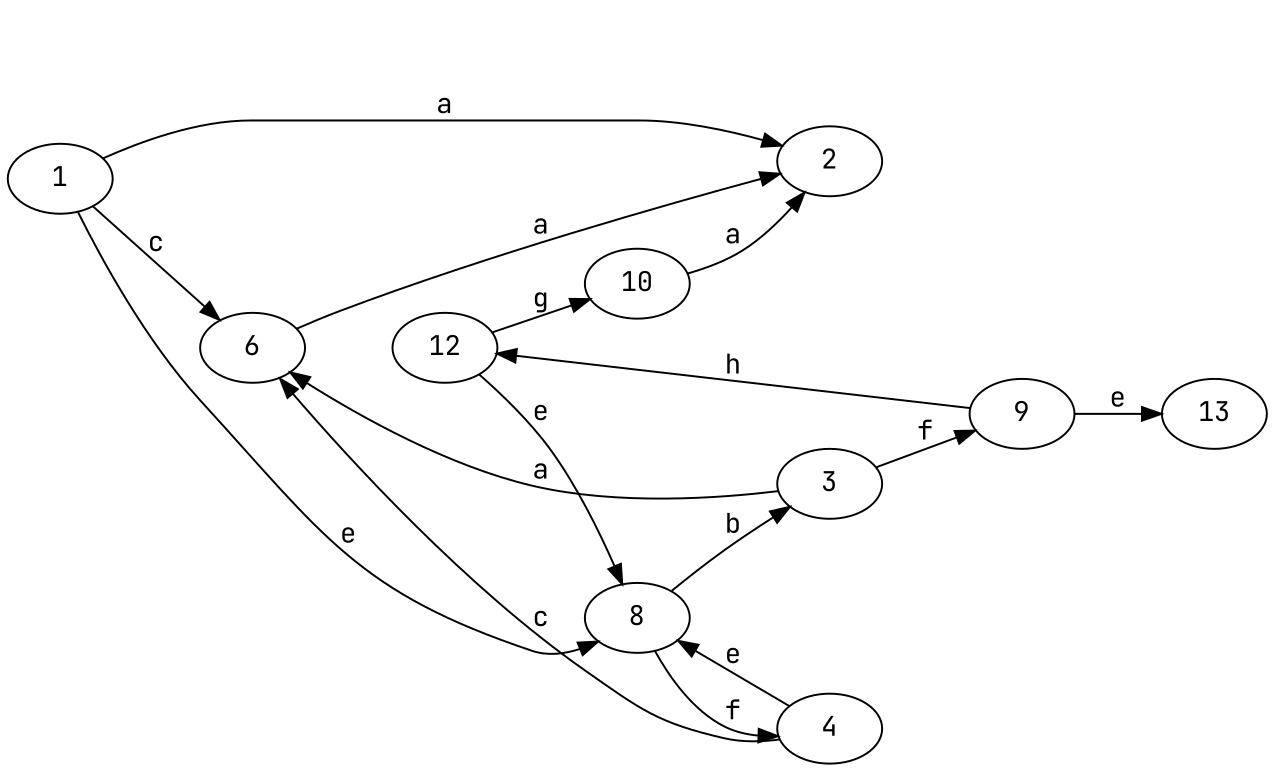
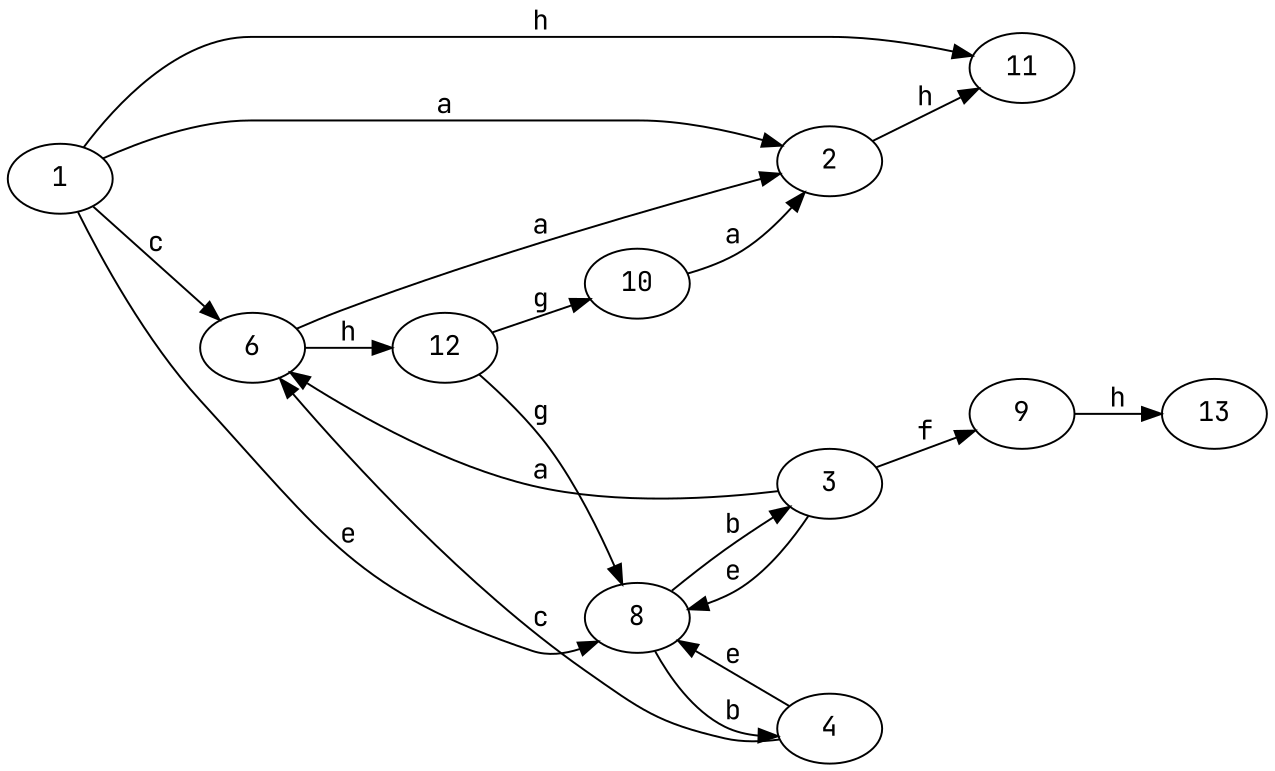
node "11": added
edge "9" -> "12": now "6" -> "12"
edge "9" -> "13": label "e" -> "h"
edge "12" -> "8": label "e" -> "g"
edge "3" -> "8": added, label "e"
edge "8" -> "4": label "f" -> "b"
